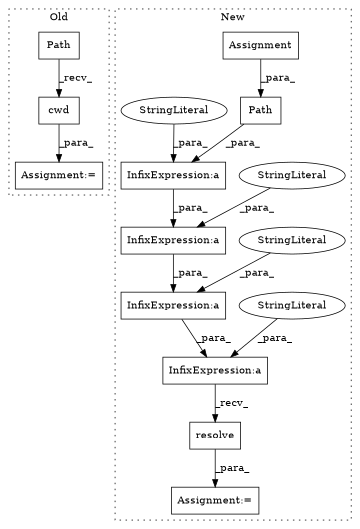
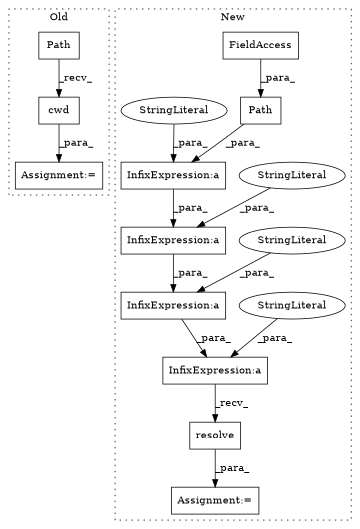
node "Assignment": label "Assignment" -> "FieldAccess"
